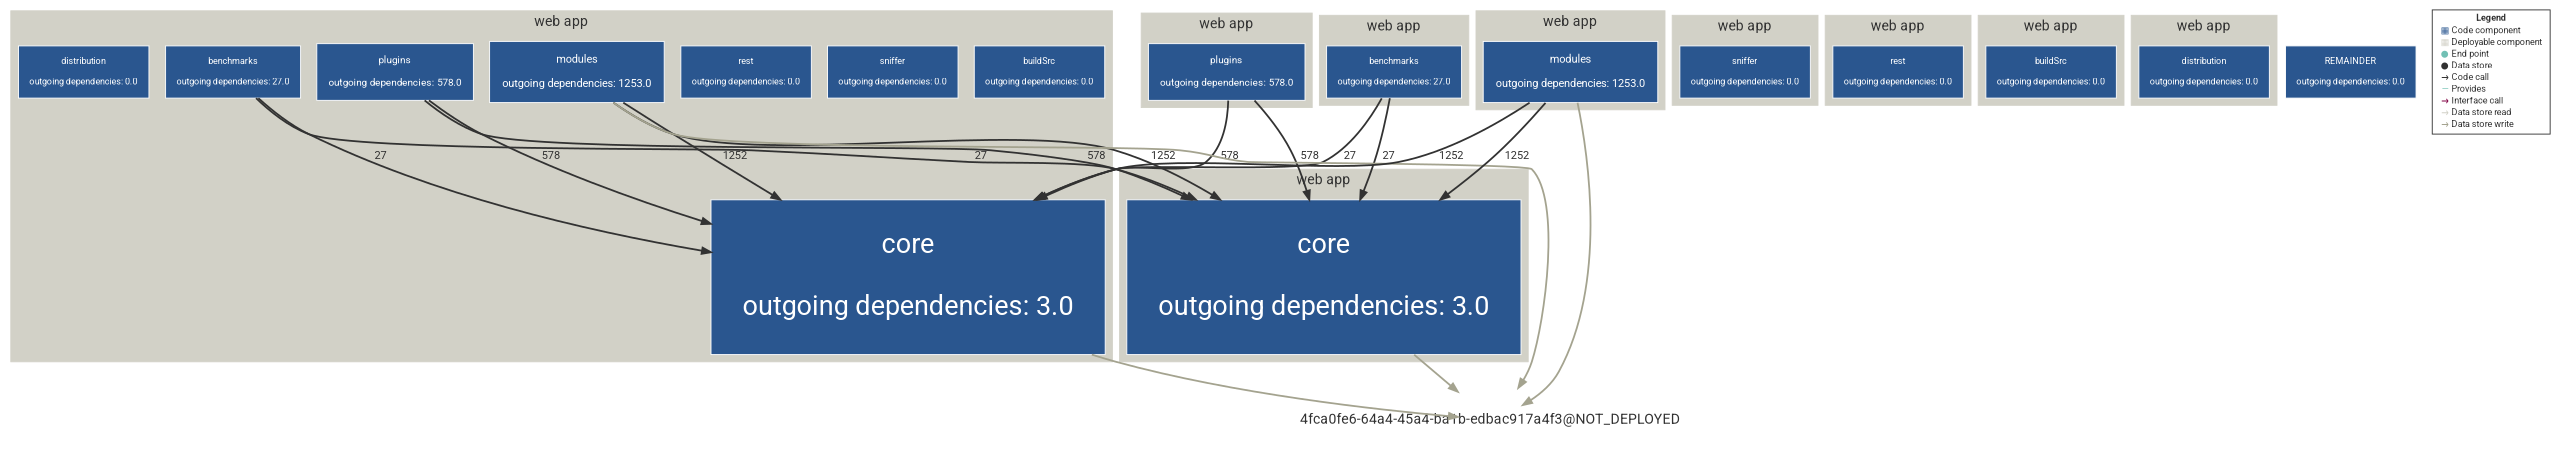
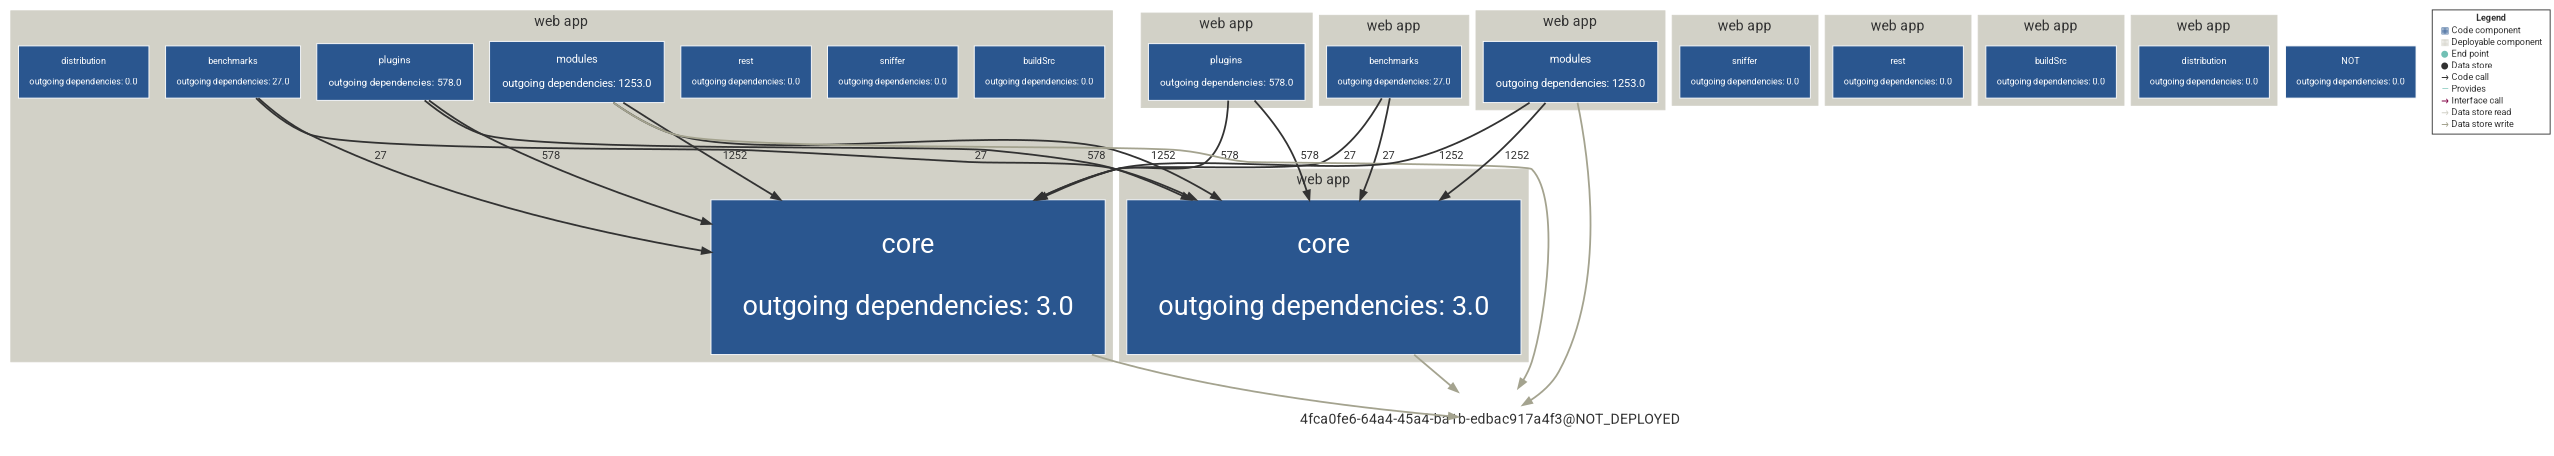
node "REMAINDER outgoing dependencies: 0.0": label "REMAINDER outgoing dependencies: 0.0" -> "NOT outgoing dependencies: 0.0"
